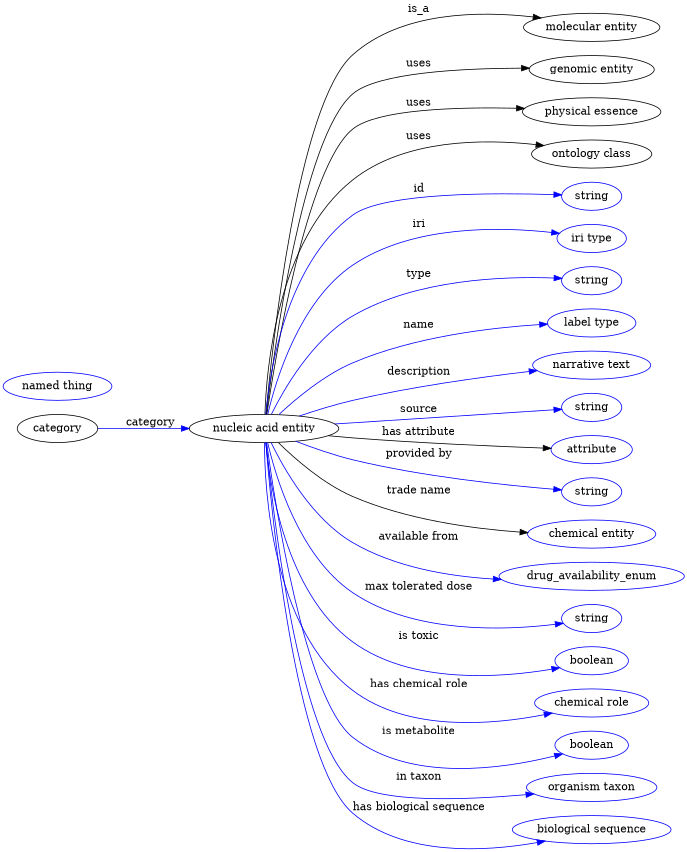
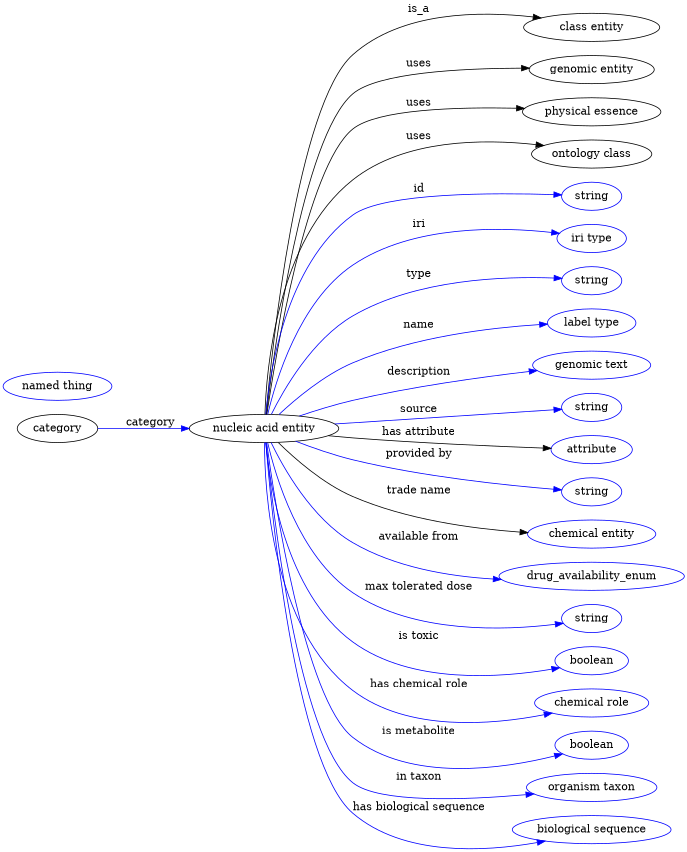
node "molecular entity": label "molecular entity" -> "class entity"
node "narrative text": label "narrative text" -> "genomic text"
